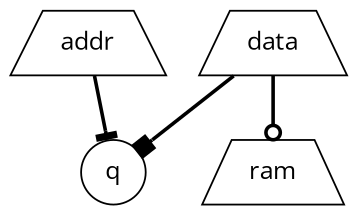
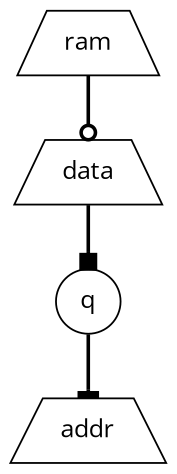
edge "data" -> "ram": reversed
edge "addr" -> "q": reversed
